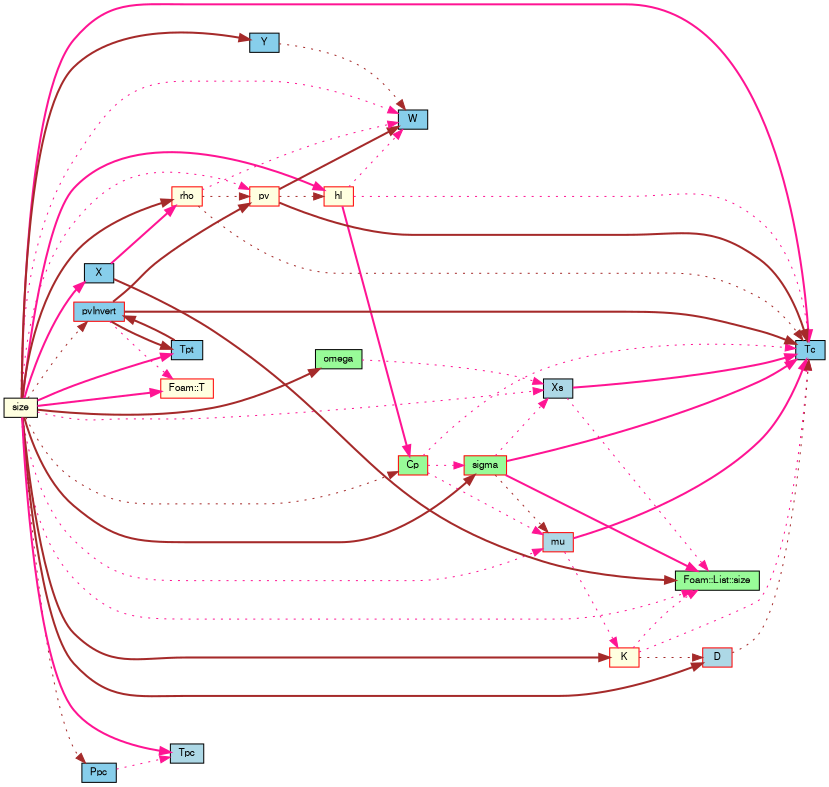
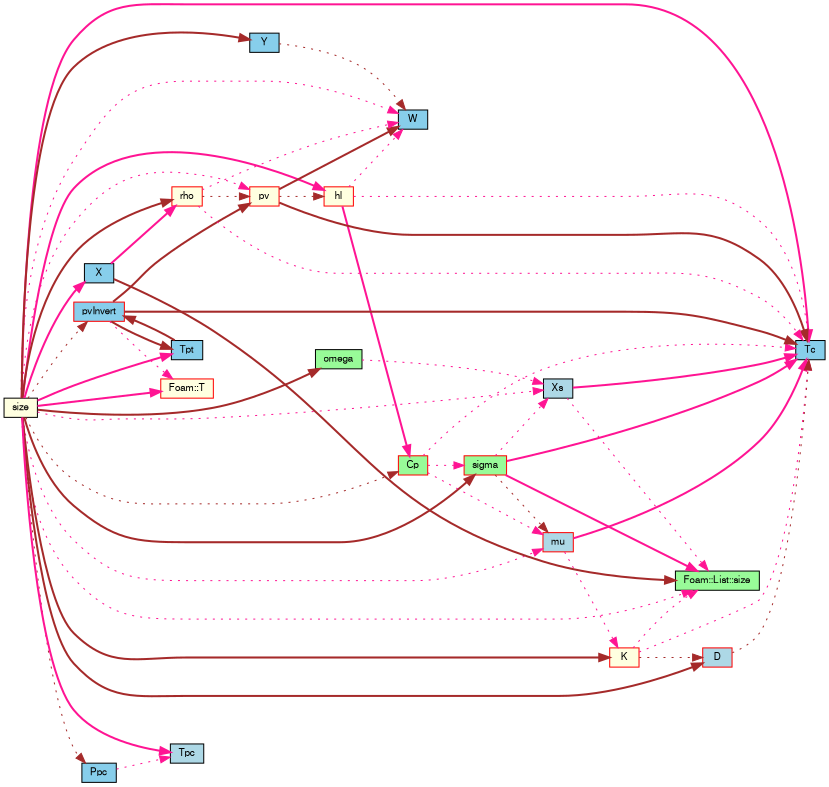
edge "rho" -> "Tc": color brown -> deeppink
